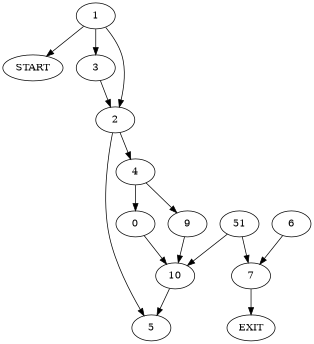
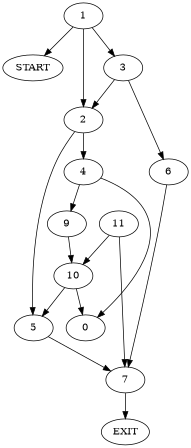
edge "3" -> "6": added
node "51": label "51" -> "11"
edge "0" -> "10": reversed
edge "5" -> "7": added
